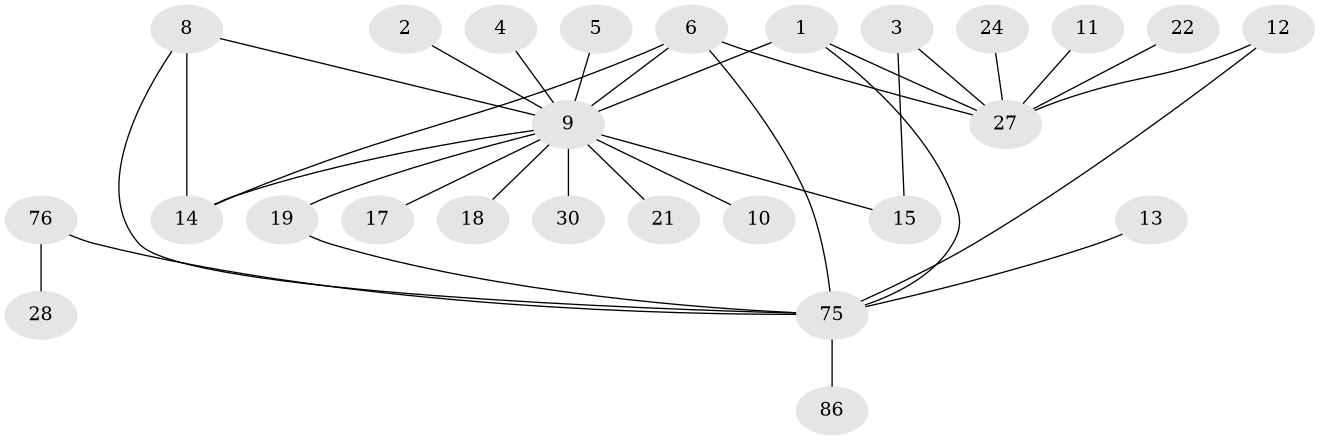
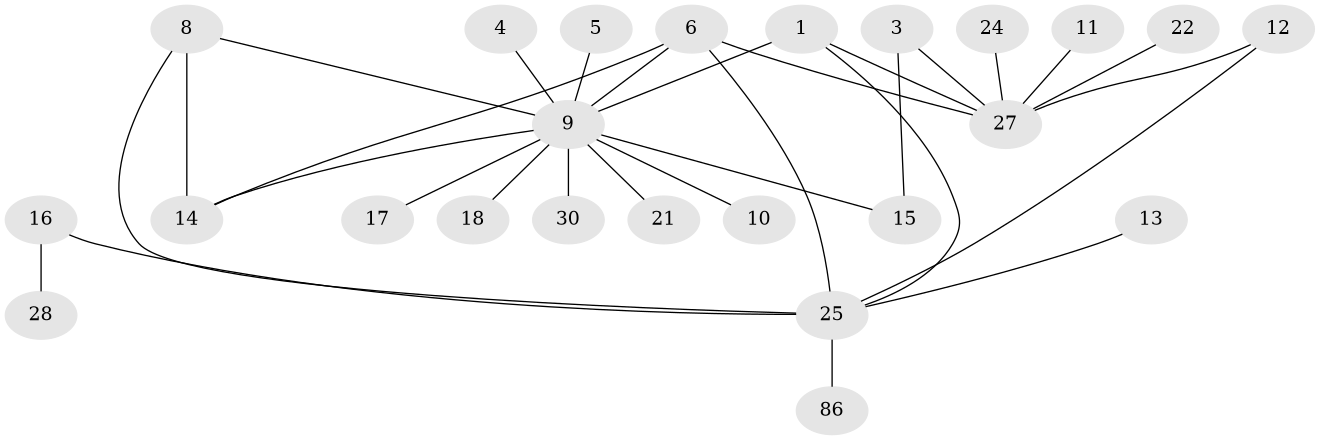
node "2": removed
node "76": label "76" -> "16"
node "19": removed
node "75": label "75" -> "25"
